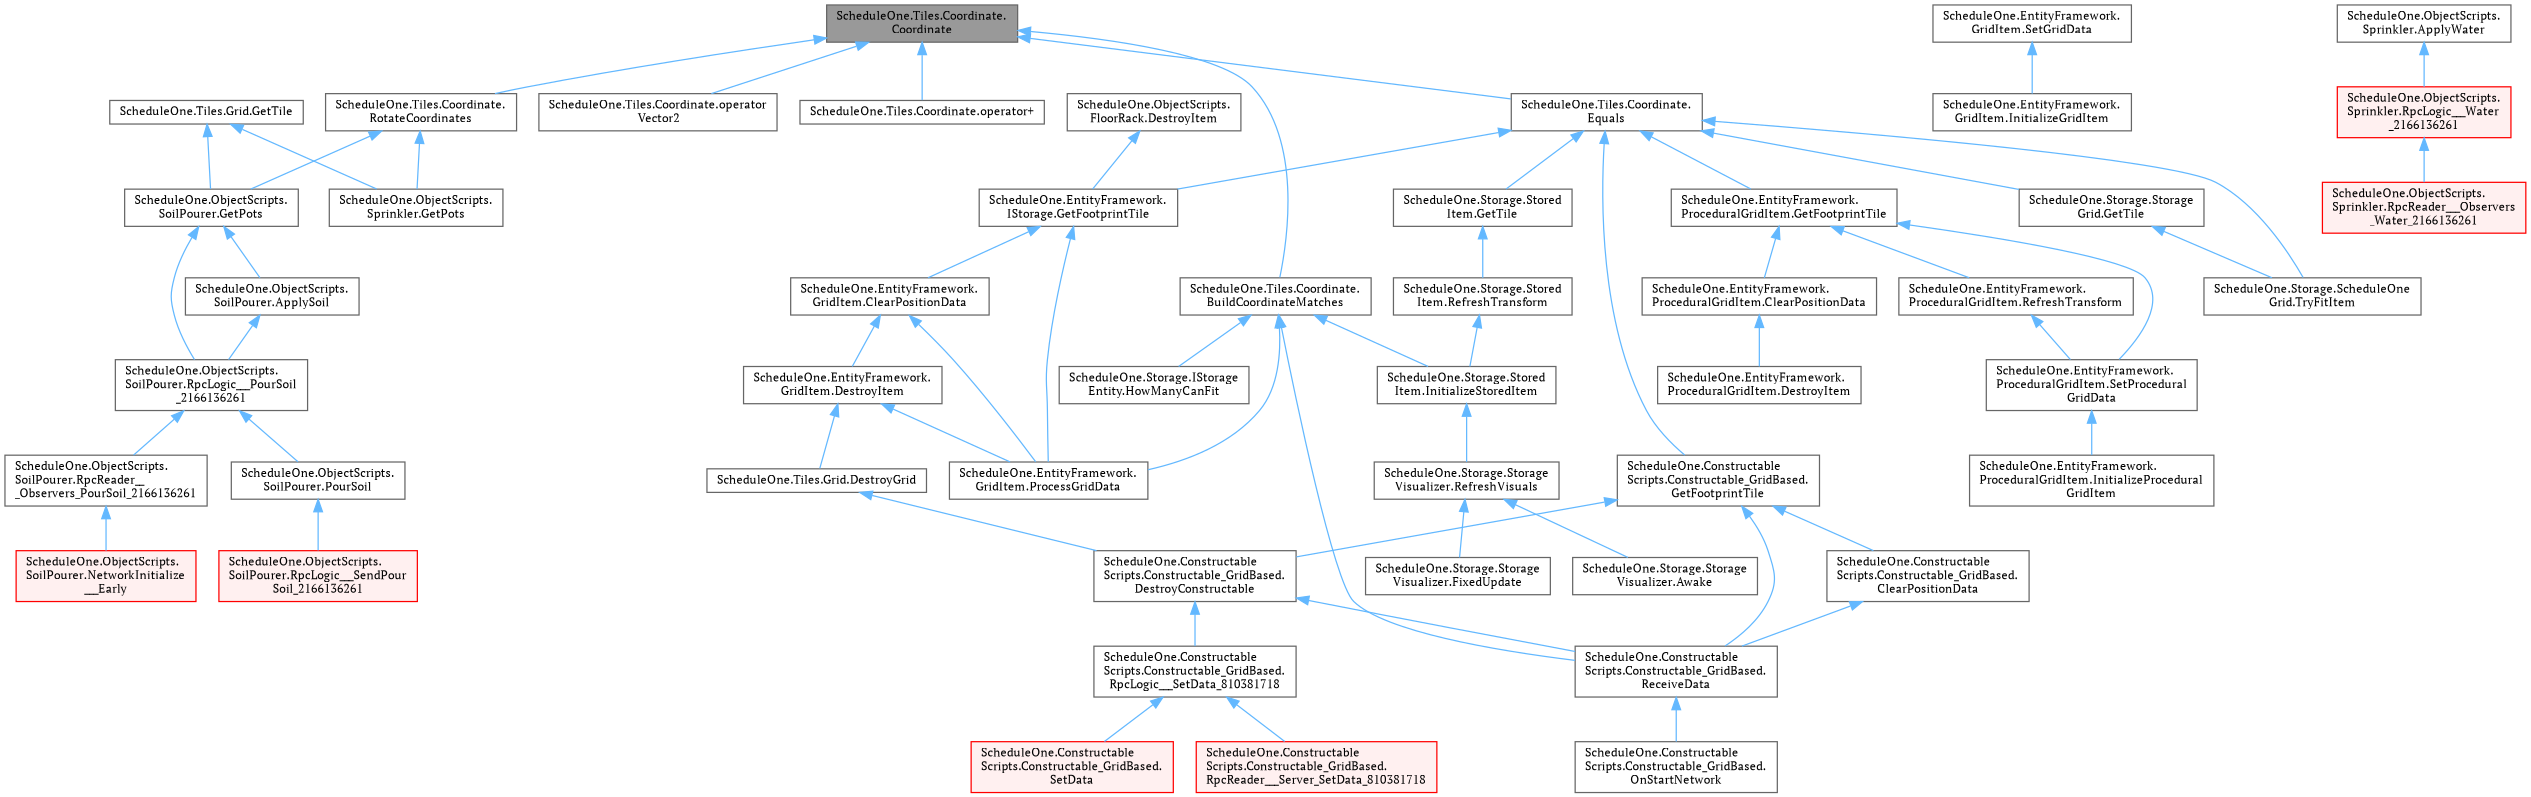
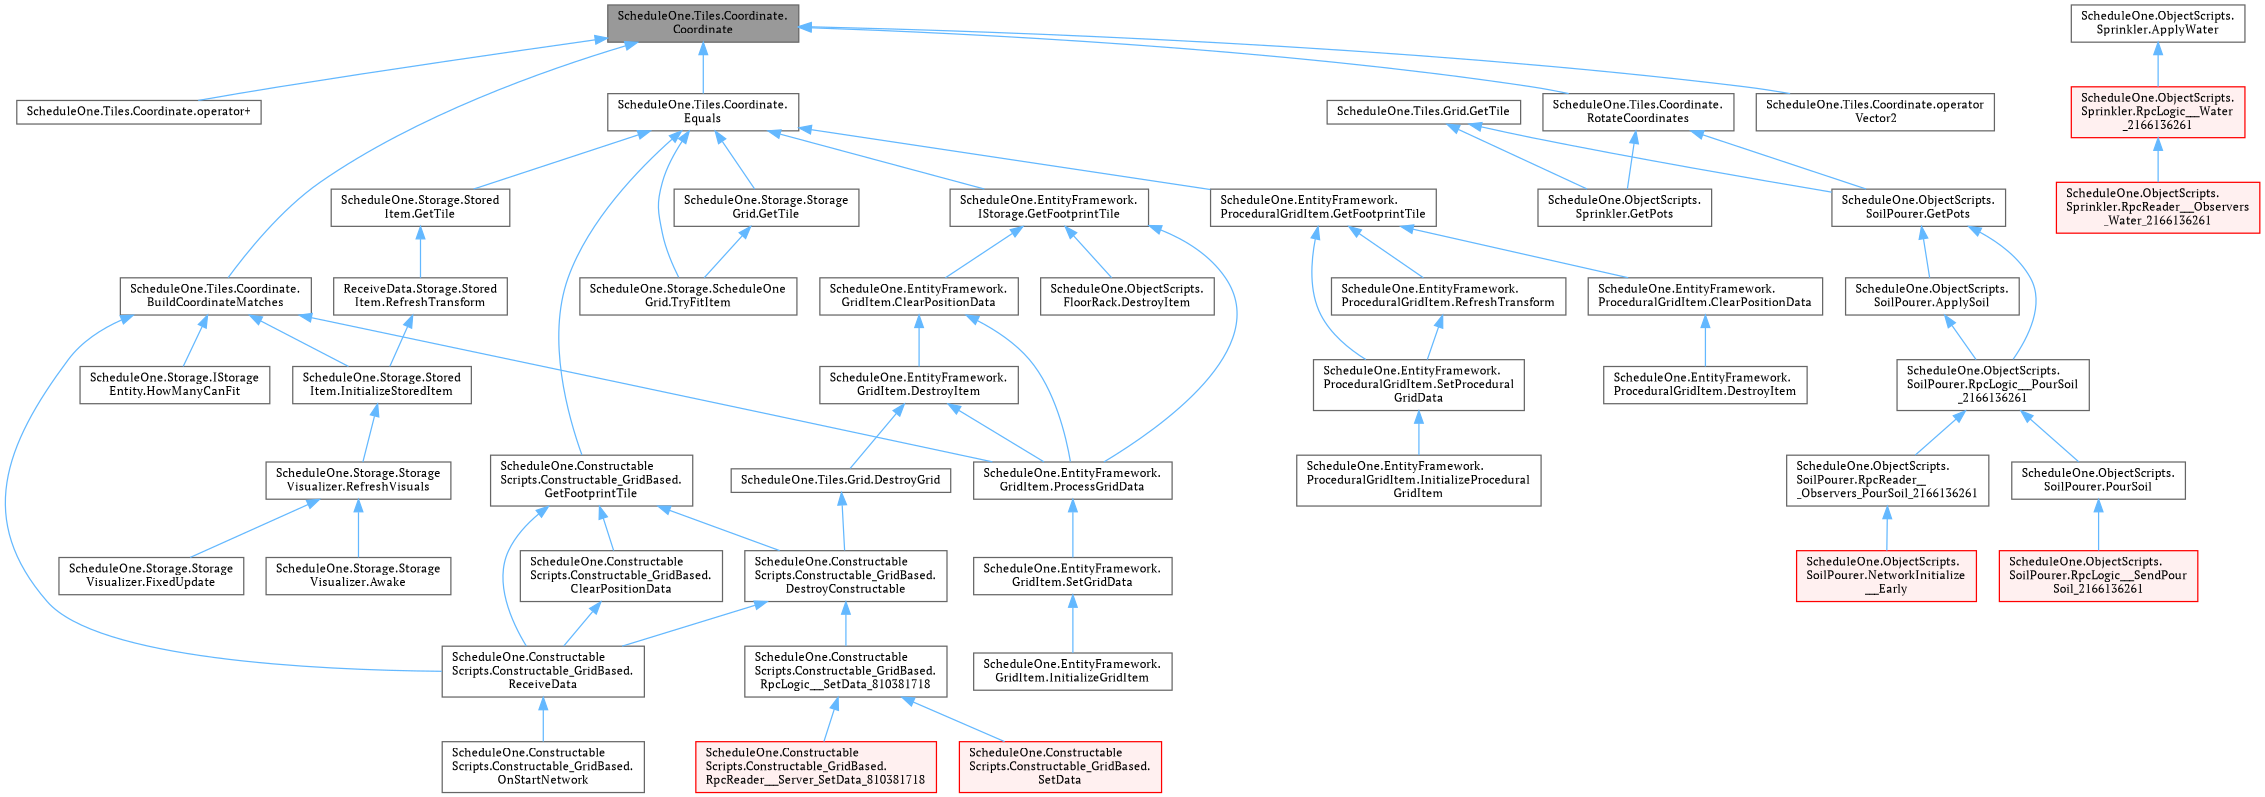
edge "ScheduleOne.EntityFramework. IStorage.GetFootprintTile" -> "ScheduleOne.ObjectScripts. FloorRack.DestroyItem": reversed
node "ScheduleOne.Storage.Stored Item.RefreshTransform": label "ScheduleOne.Storage.Stored Item.RefreshTransform" -> "ReceiveData.Storage.Stored Item.RefreshTransform"
edge "ScheduleOne.EntityFramework. GridItem.SetGridData" -> "ScheduleOne.EntityFramework. GridItem.ProcessGridData": added
